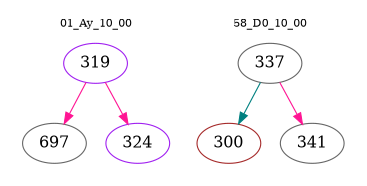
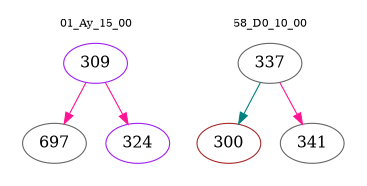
cluster "01_Ay_10_00": label "01_Ay_10_00" -> "01_Ay_15_00"
node "319": label "319" -> "309"
